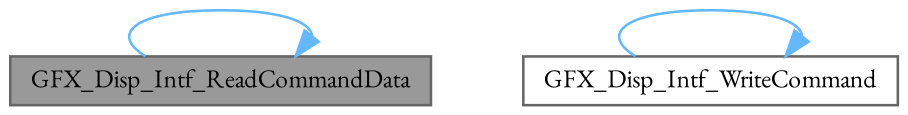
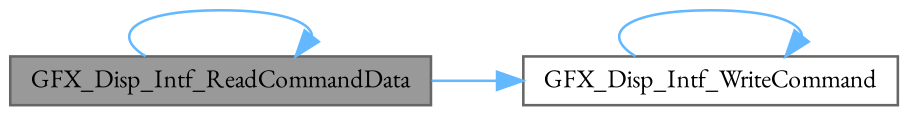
edge "GFX_Disp_Intf_ReadCommandData" -> "GFX_Disp_Intf_WriteCommand": added
